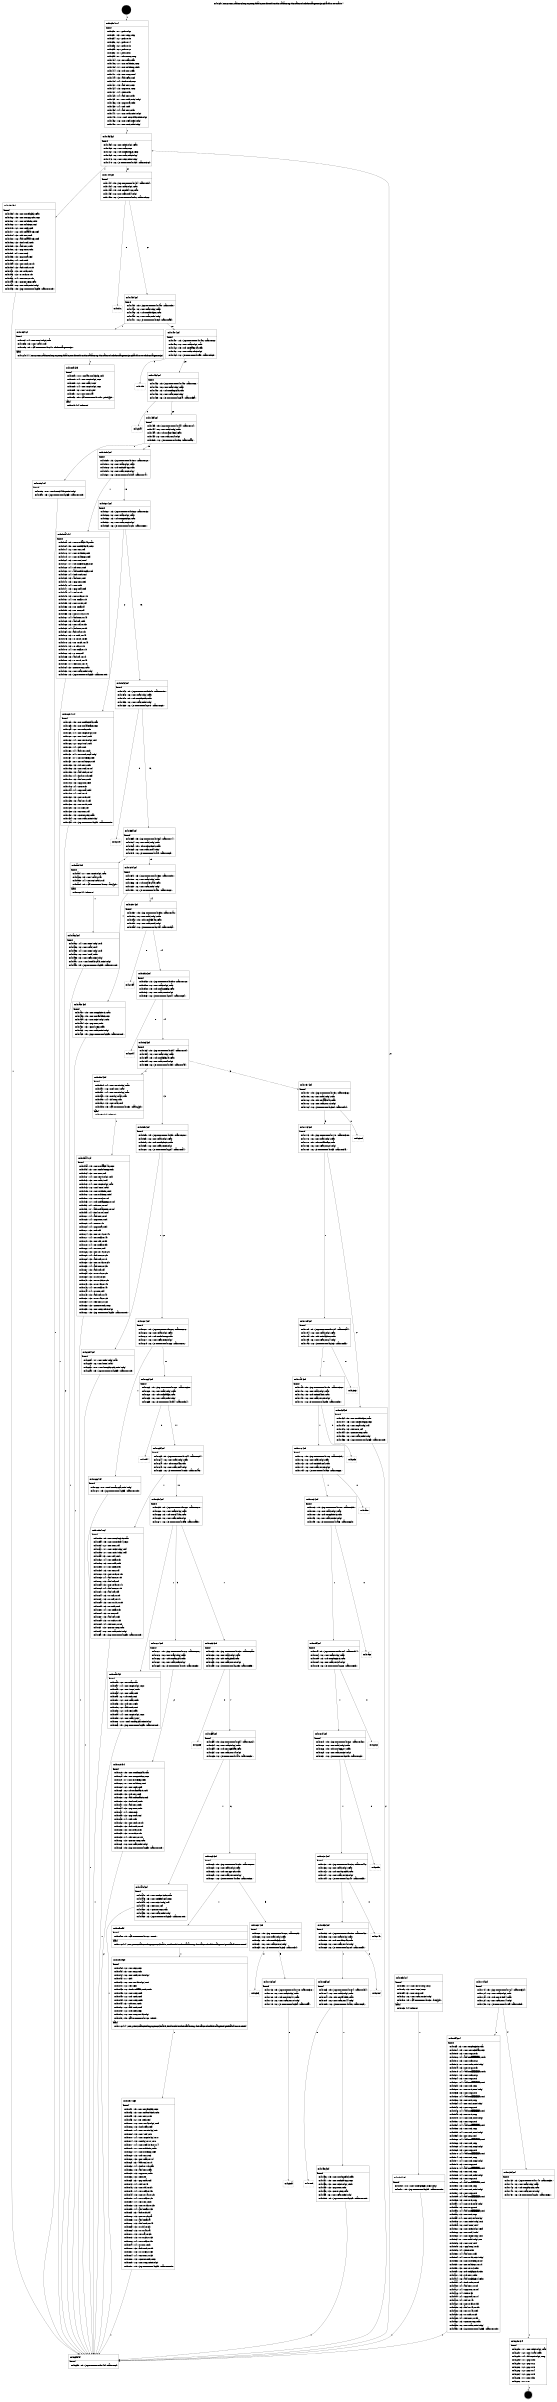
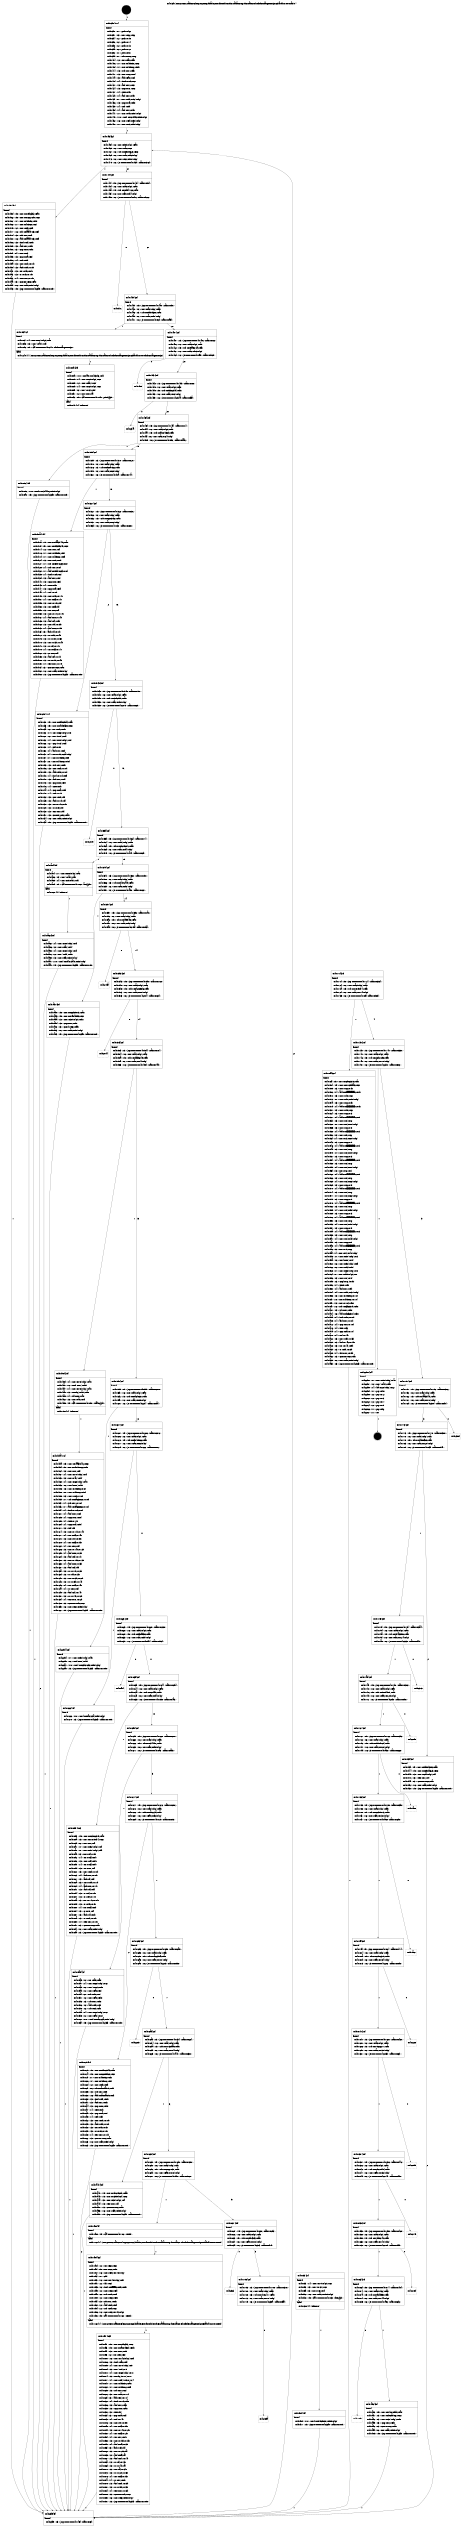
edge "0x4015cf [28]" -> "0x401757 [28]": now "0x40173b [28]" -> "0x401757 [28]"
edge "0x40165b [28]" -> "0x401693 [28]": now "0x401677 [28]" -> "0x401693 [28]"
